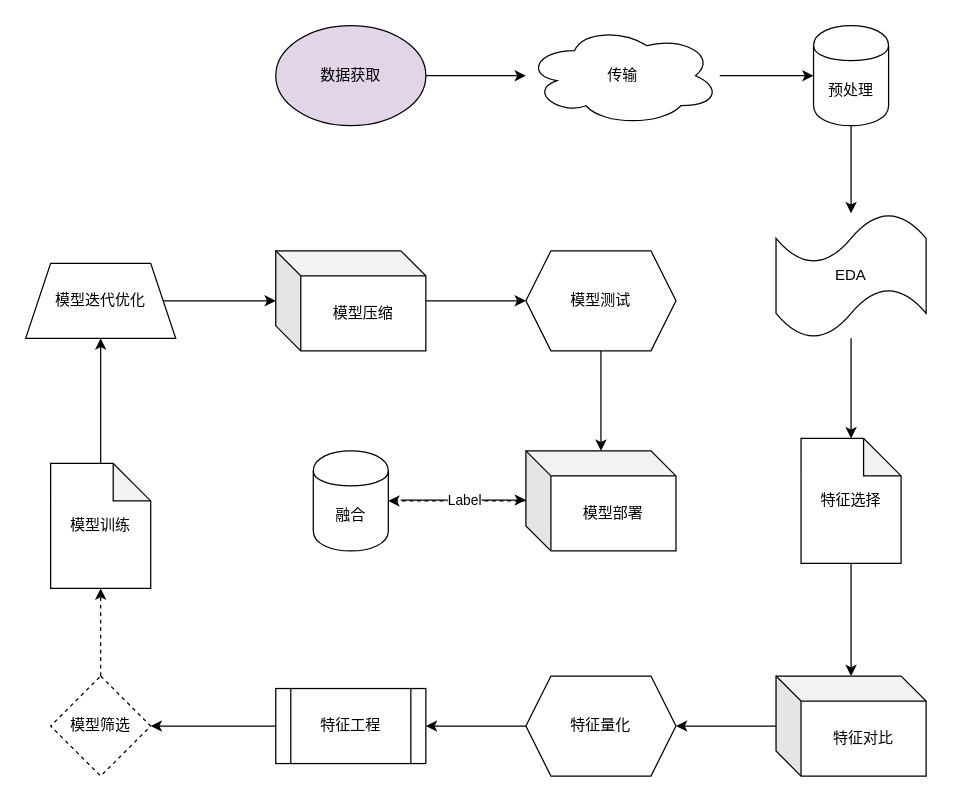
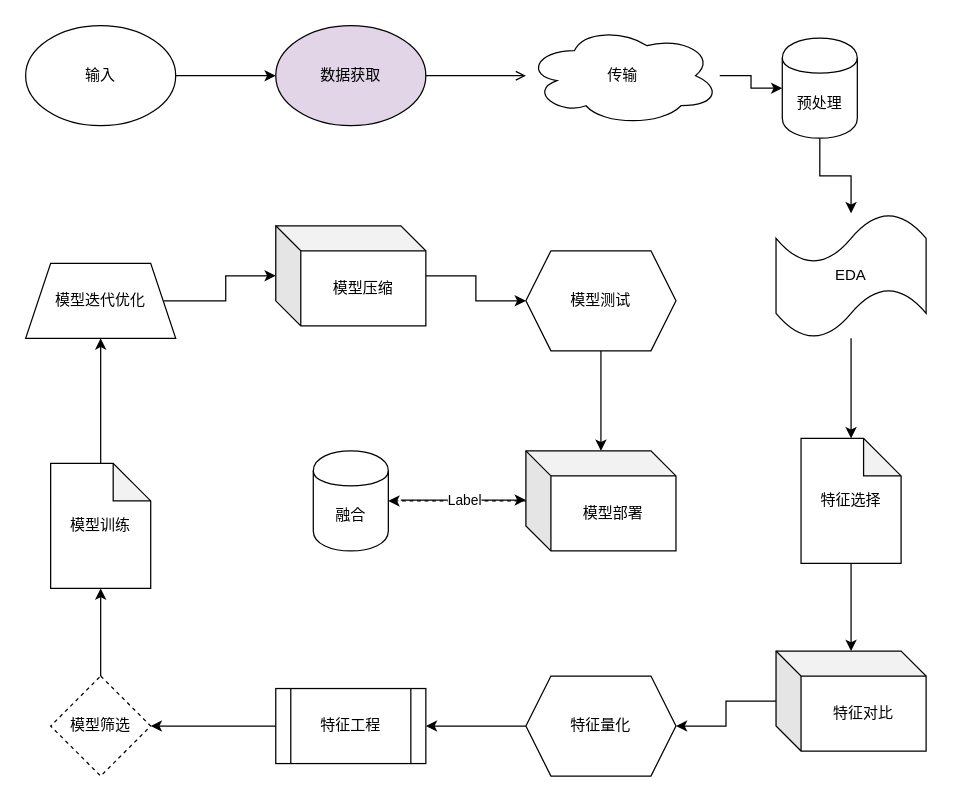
node "输入": added
edge "输入" -> "数据获取": added
edge "数据获取" -> "传输": arrowhead classic -> open
node "预处理": moved (851, 76) -> (819, 88)
node "模型压缩": moved (351, 301) -> (351, 276)
edge "模型筛选" -> "模型训练": style dashed -> solid
node "特征对比": moved (851, 726) -> (851, 701)
